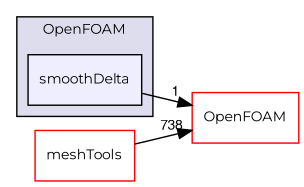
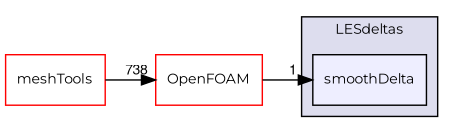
cluster "OpenFOAM": label "OpenFOAM" -> "LESdeltas"
edge "smoothDelta" -> "OpenFOAM": reversed
